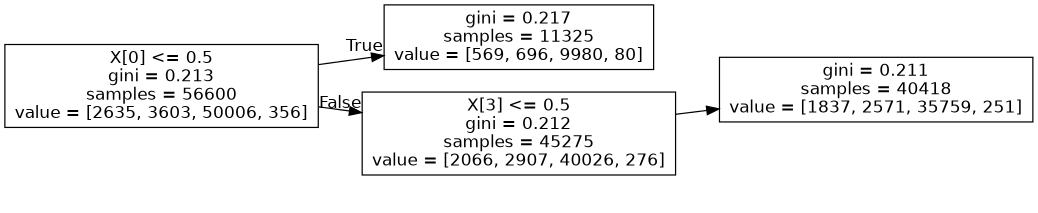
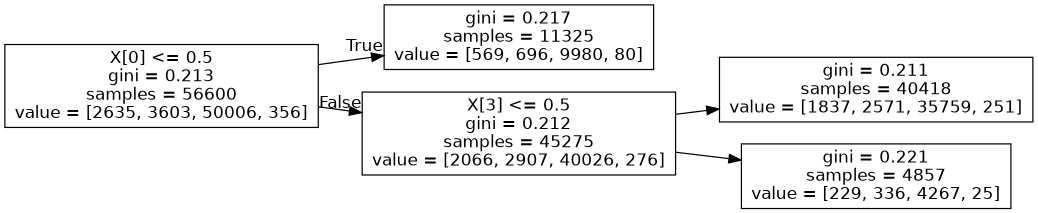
node "gini = 0.221 samples = 4857 value = [229, 336, 4267, 25]": added
